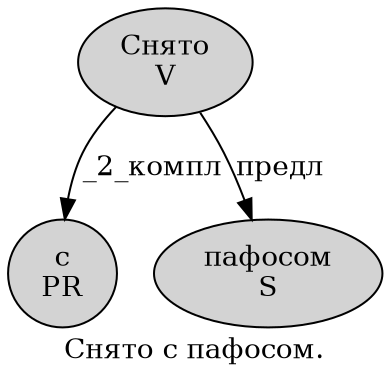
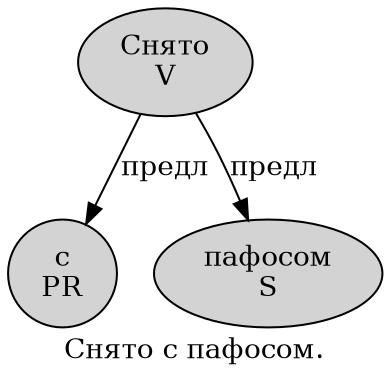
edge "Снято V" -> "с PR": label "_2_компл" -> "предл"
